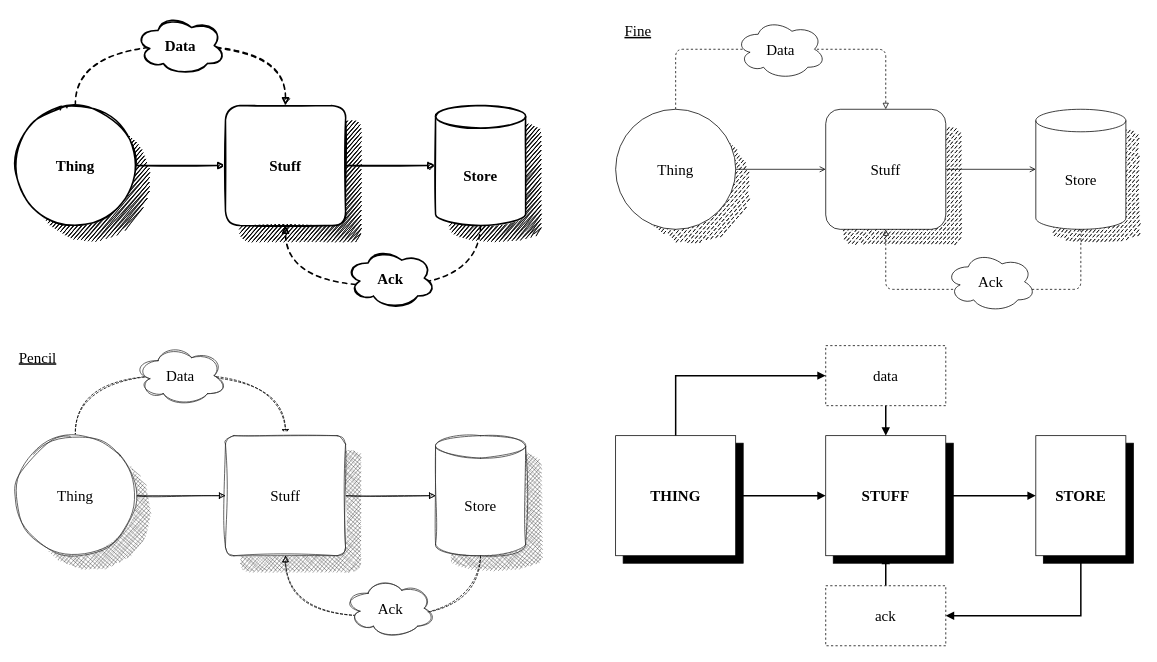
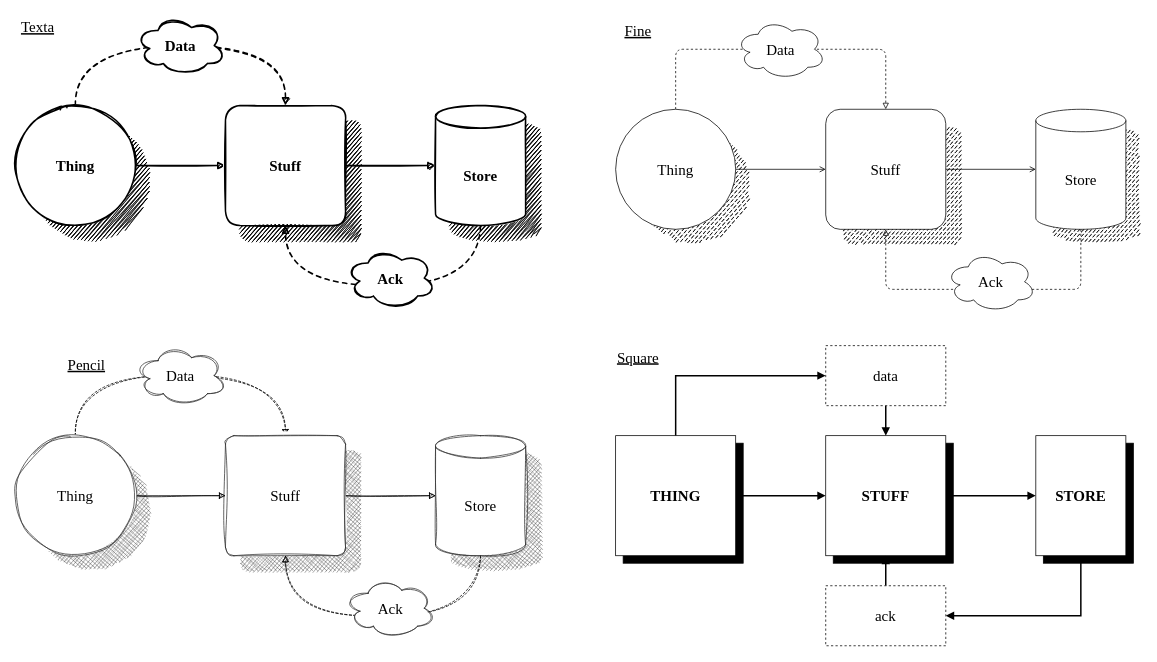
node "Texta": added
node "Pencil": moved (38, 357) -> (87, 364)
node "Square": added
